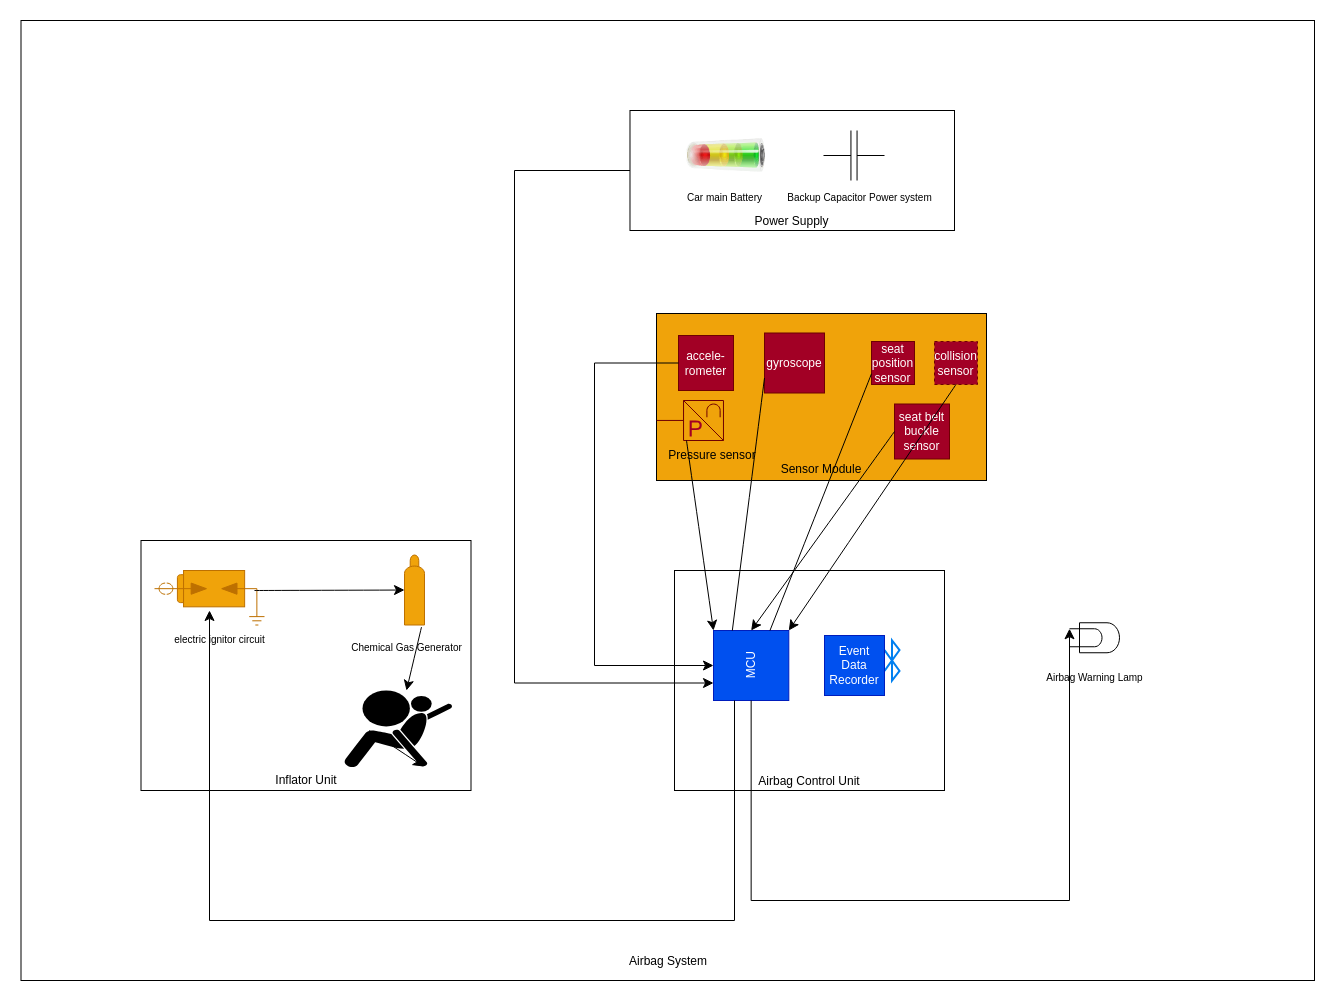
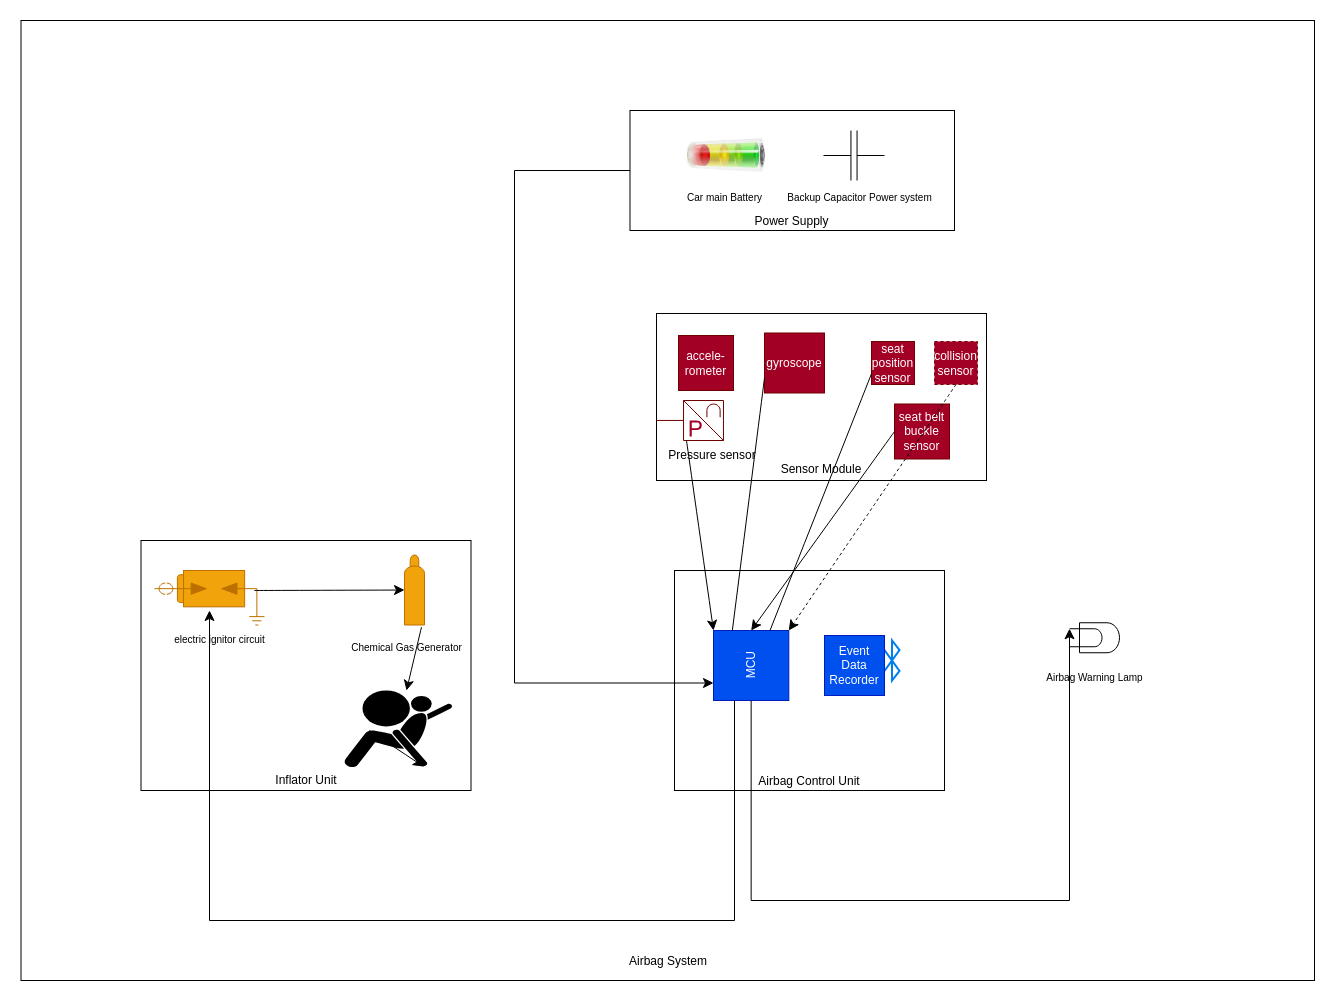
node "Sensor Module": fillcolor #f0a30a -> #ffffff
edge "collision sensor" -> "MCU": style solid -> dashed
edge "accele-rometer" -> "MCU": removed
